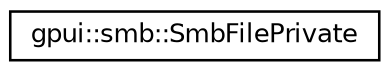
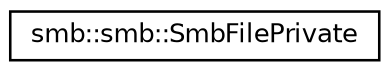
node "gpui::smb::SmbFilePrivate": label "gpui::smb::SmbFilePrivate" -> "smb::smb::SmbFilePrivate"
